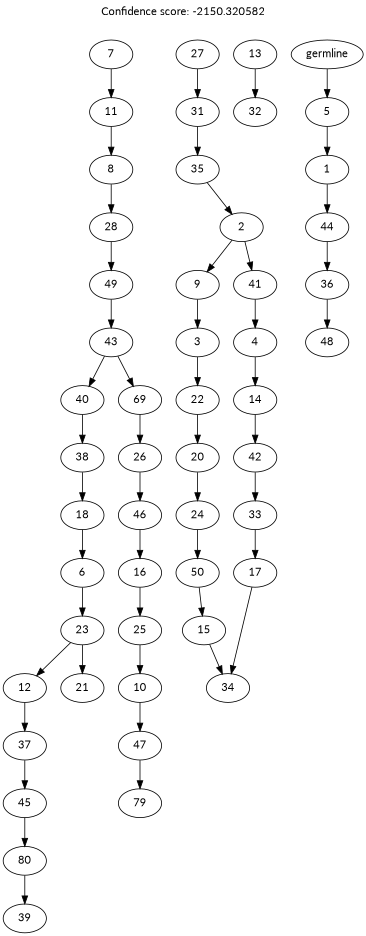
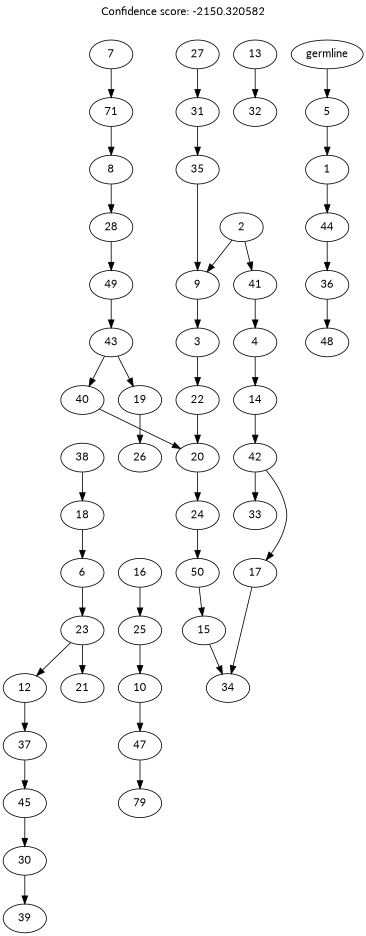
node "11": label "11" -> "71"
edge "35" -> "2": now "35" -> "9"
node "69": label "69" -> "19"
edge "40" -> "38": now "40" -> "20"
node "46": removed
edge "33" -> "17": now "42" -> "17"
node "80": label "80" -> "30"
